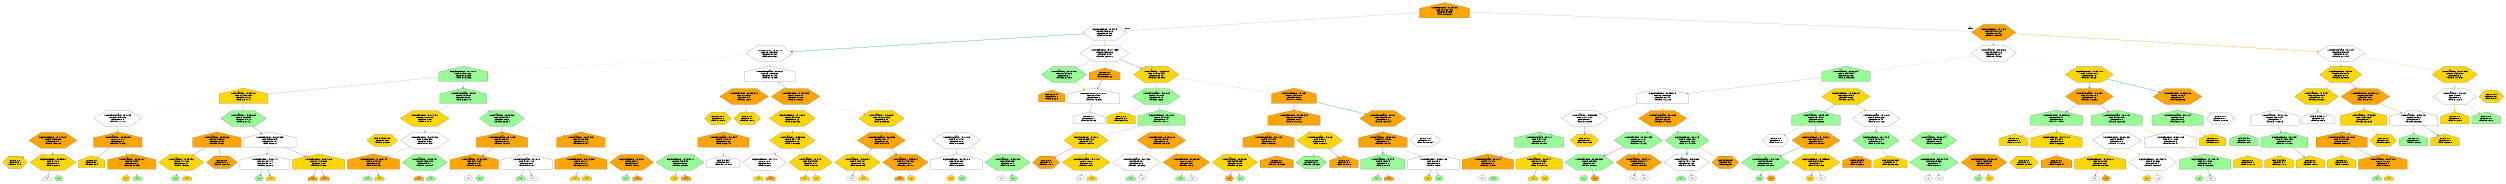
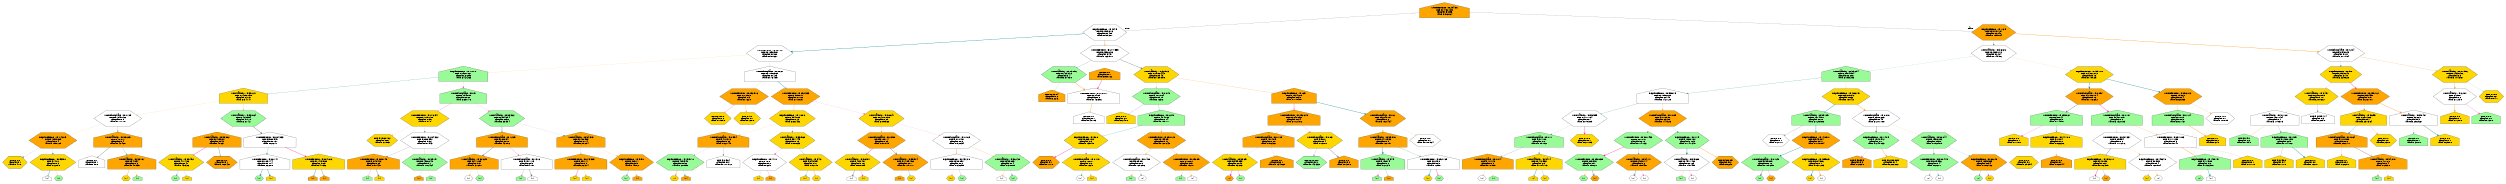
node "mse = 0.0 samples = 1 value = 50.0": fillcolor gold -> white
